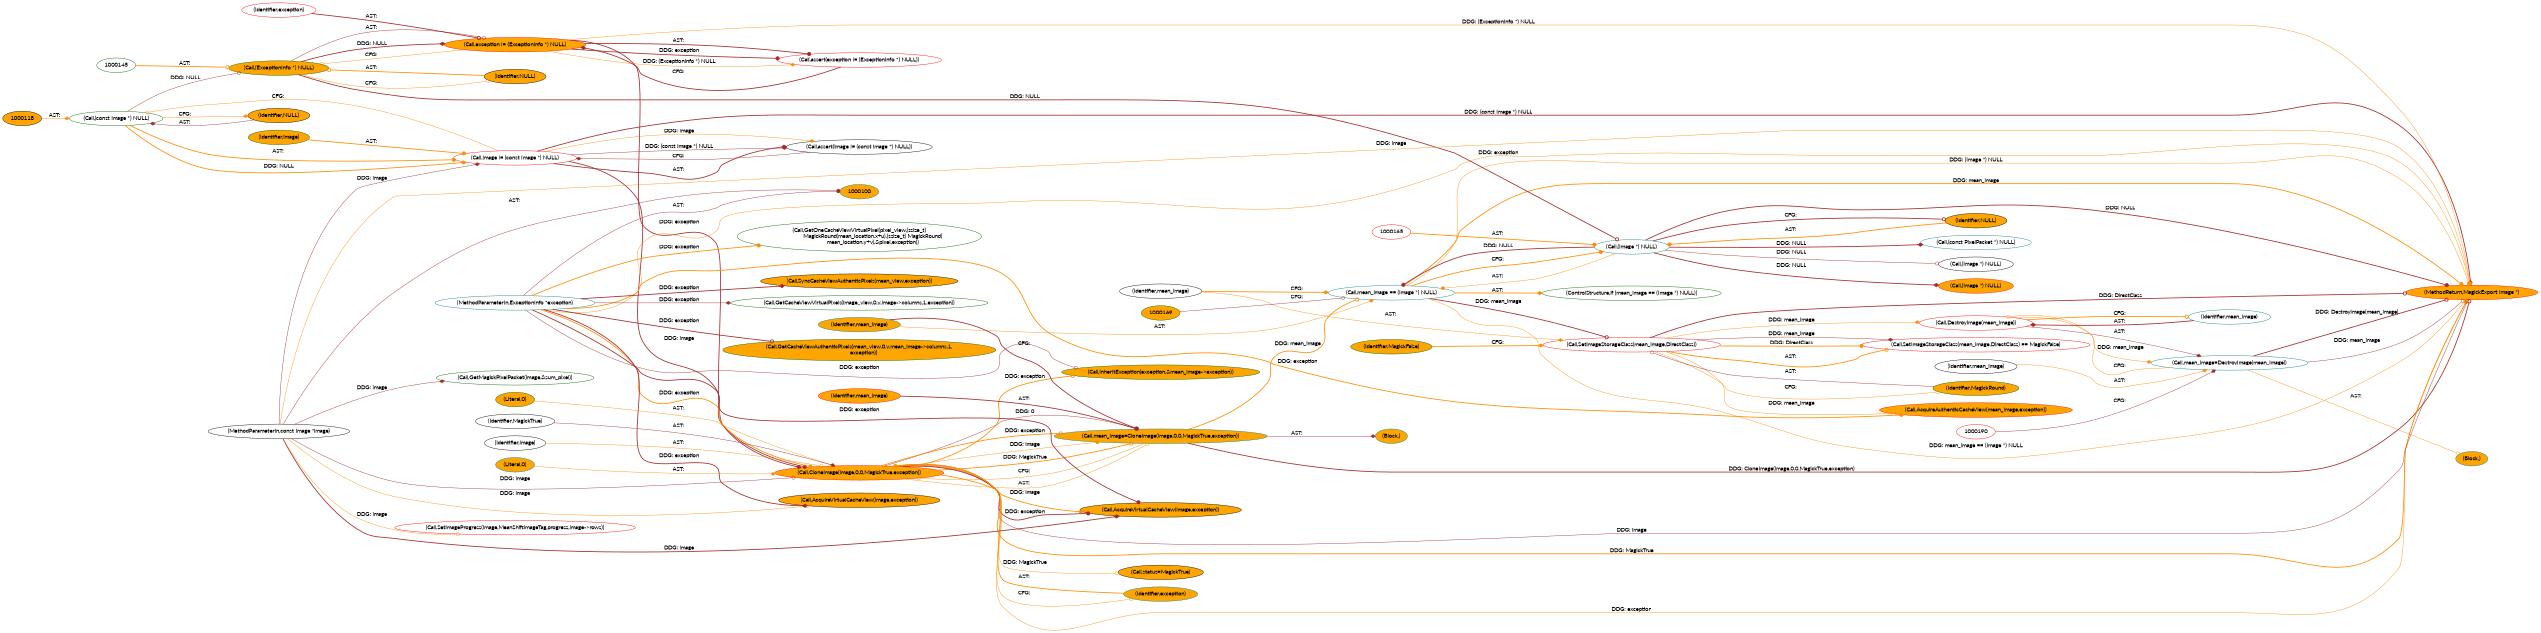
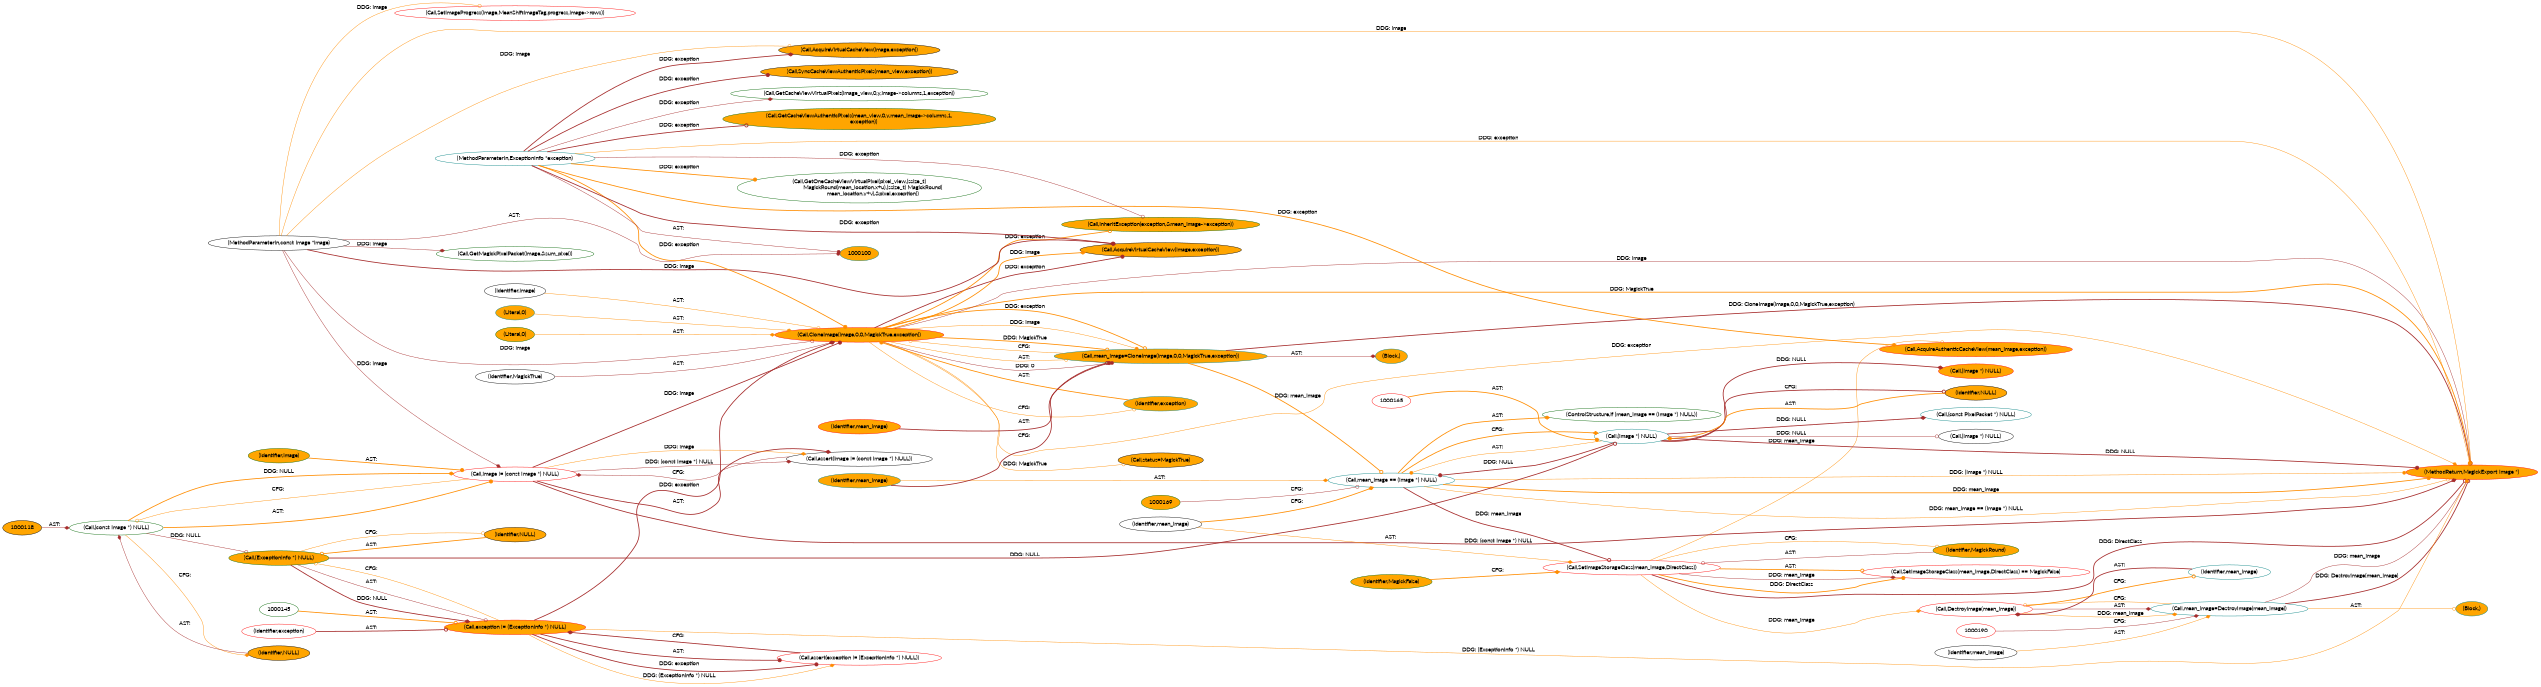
edge "1000145" -> "(Call,(ExceptionInfo *) NULL)": now "1000145" -> "(Call,exception != (ExceptionInfo *) NULL)"
edge "1000118" -> "(Call,(const Image *) NULL)": color darkorange -> brown
edge "(MethodParameterIn,ExceptionInfo *exception)" -> "(Call,SyncCacheViewAuthenticPixels(mean_view,exception))": arrowhead diamond -> dot
